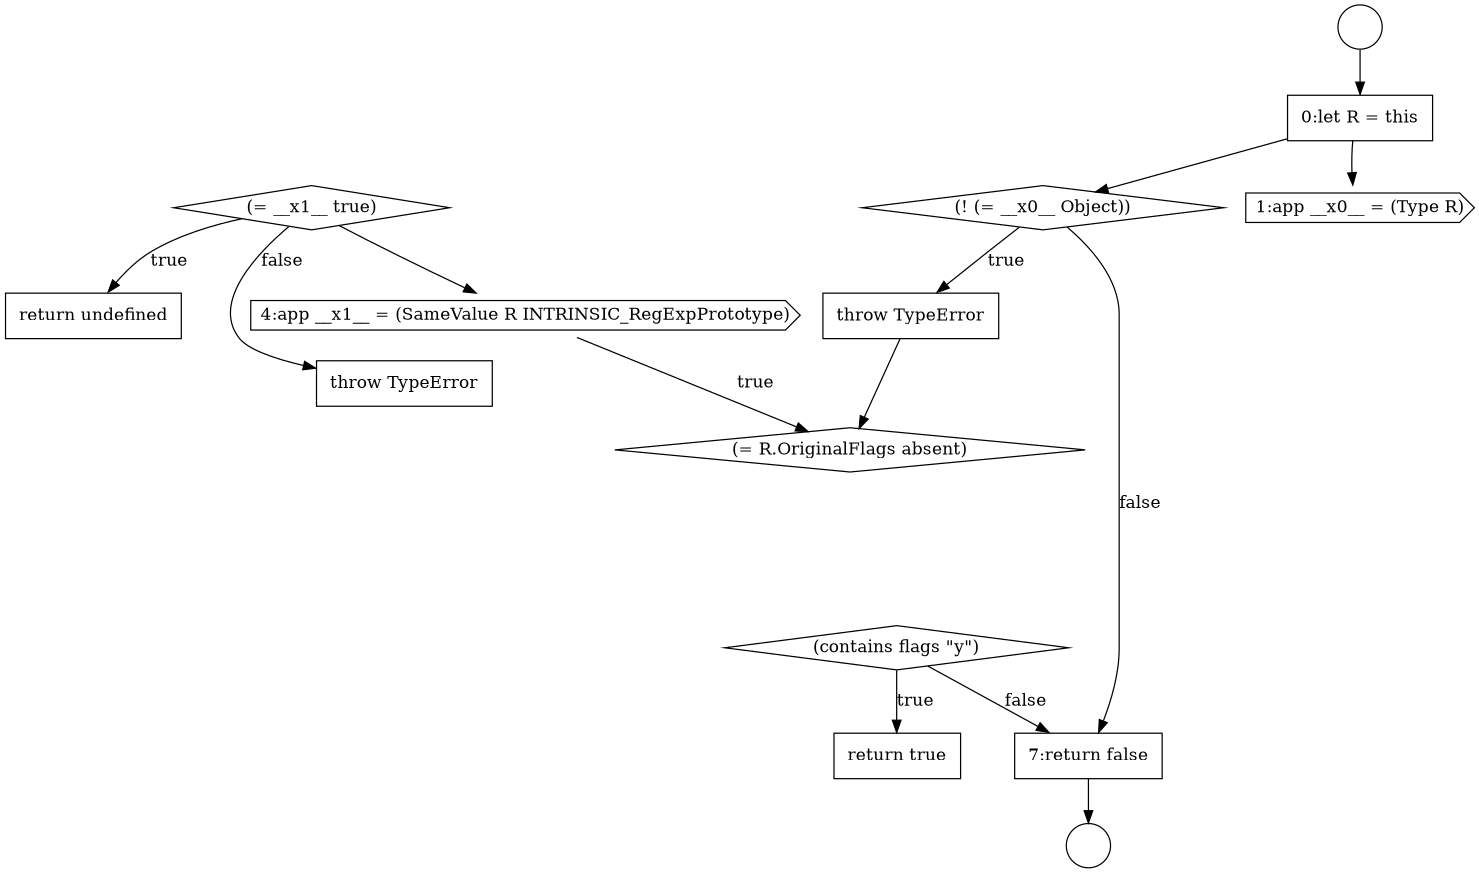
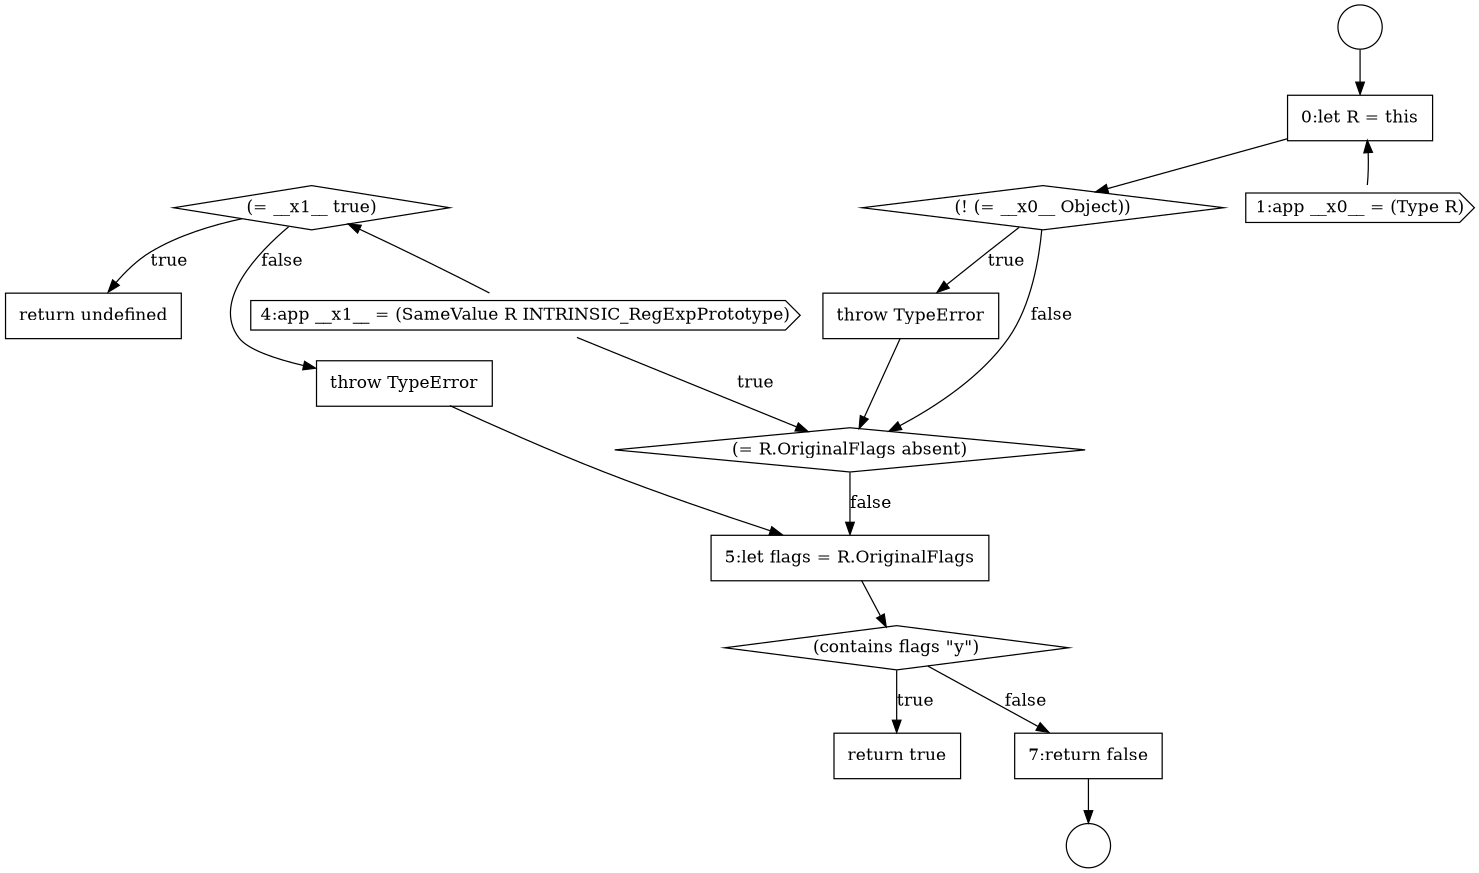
edge "0:let R = this" -> "1:app __x0__ = (Type R)": reversed
edge "(= __x1__ true)" -> "4:app __x1__ = (SameValue R INTRINSIC_RegExpPrototype)": reversed
edge "(! (= __x0__ Object))" -> "7:return false": now "(! (= __x0__ Object))" -> "(= R.OriginalFlags absent)"
node "5:let flags = R.OriginalFlags": added
